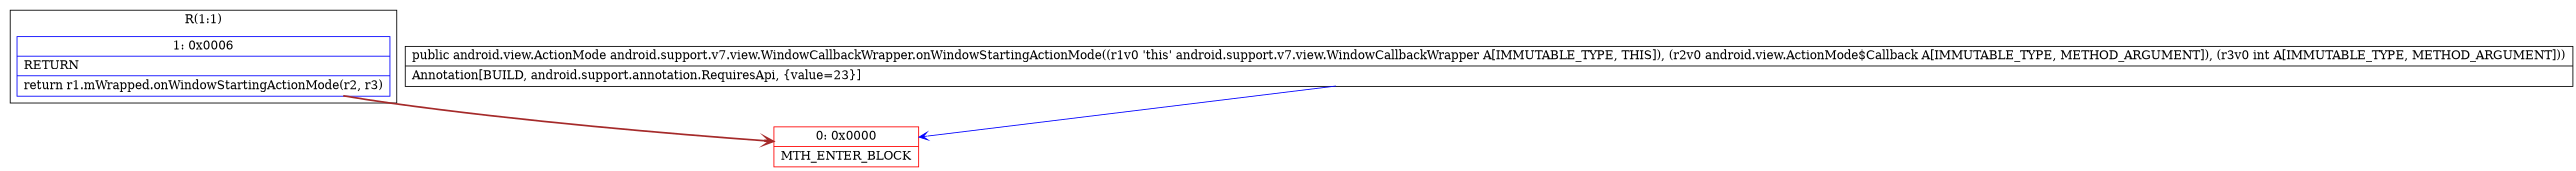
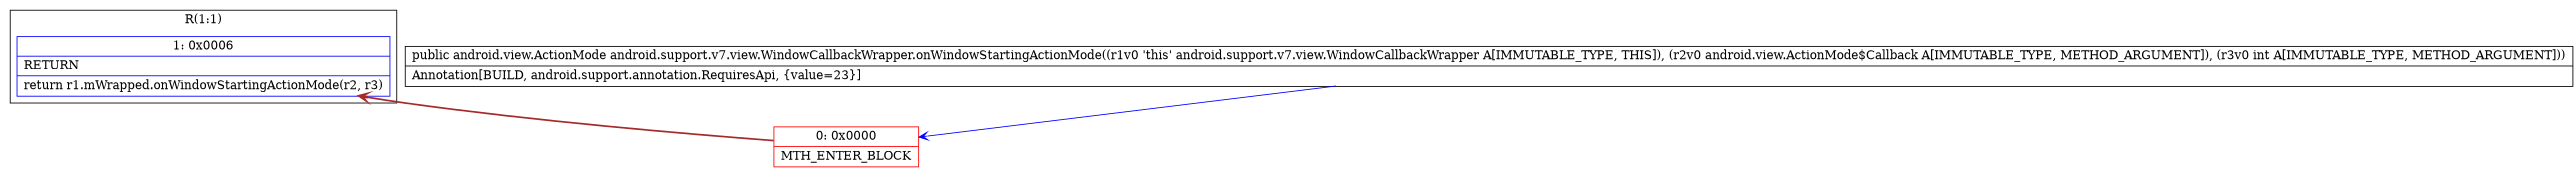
edge "1: 0x0006" -> "0: 0x0000": reversed
